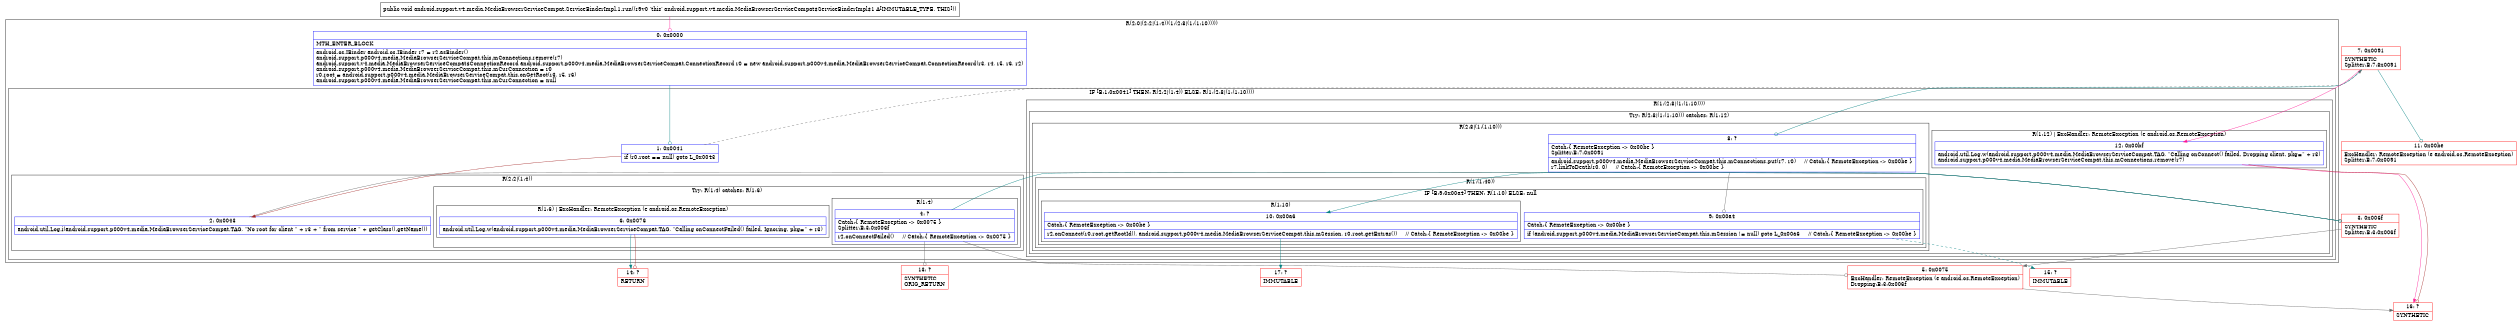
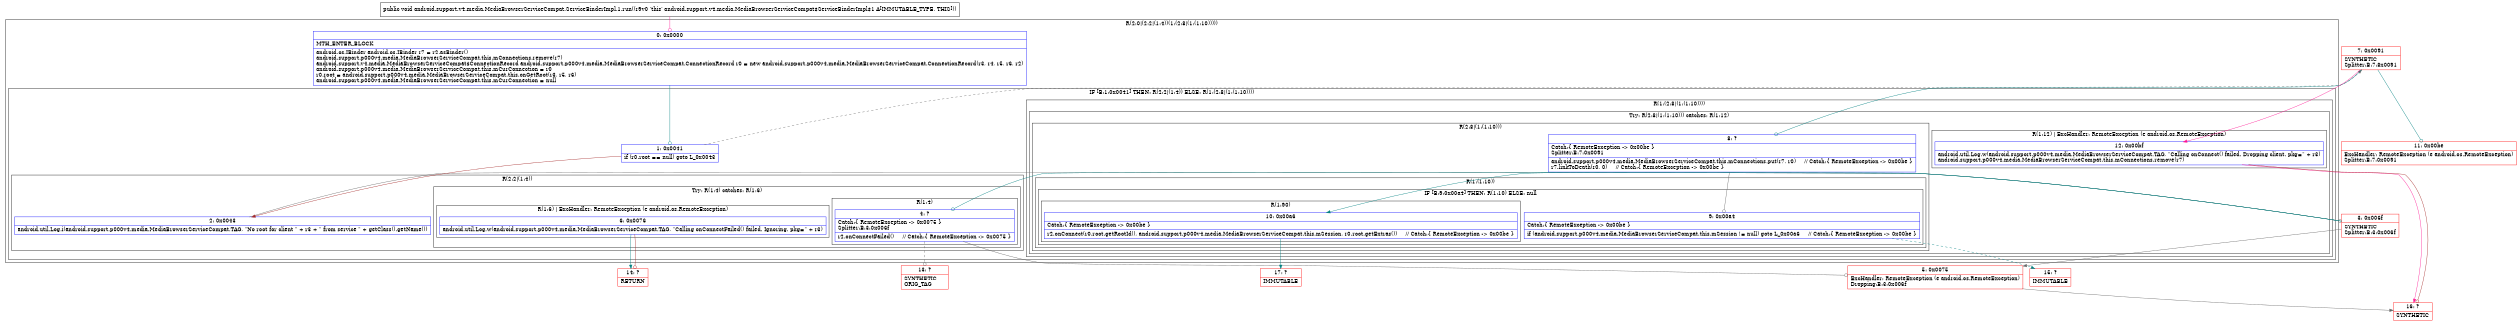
edge "4: ?" -> "3: 0x006f": reversed
cluster "R(1:(1:40))": label "R(1:(1:40))" -> "R(1:(1:10))"
cluster "R(1:10)": label "R(1:10)" -> "R(1:90)"
edge "4: ?" -> "13: ?": style solid -> dashed
node "13: ?": text "ORIG_RETURN" -> "ORIG_TAG"
